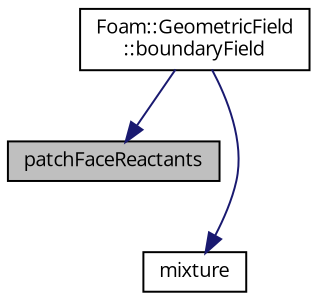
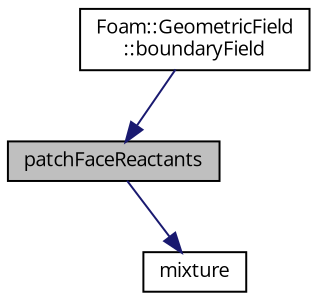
edge "Foam::GeometricField ::boundaryField" -> "mixture": now "patchFaceReactants" -> "mixture"
